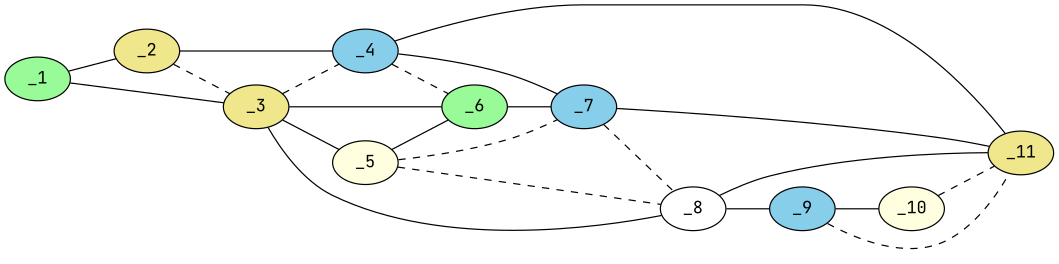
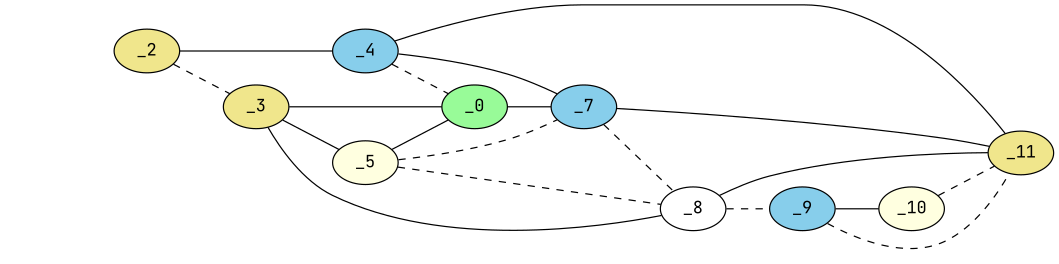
node "_1": removed
edge "_4" -- "_3": removed
node "_6": label "_6" -> "_0"
edge "_8" -- "_9": style solid -> dashed
